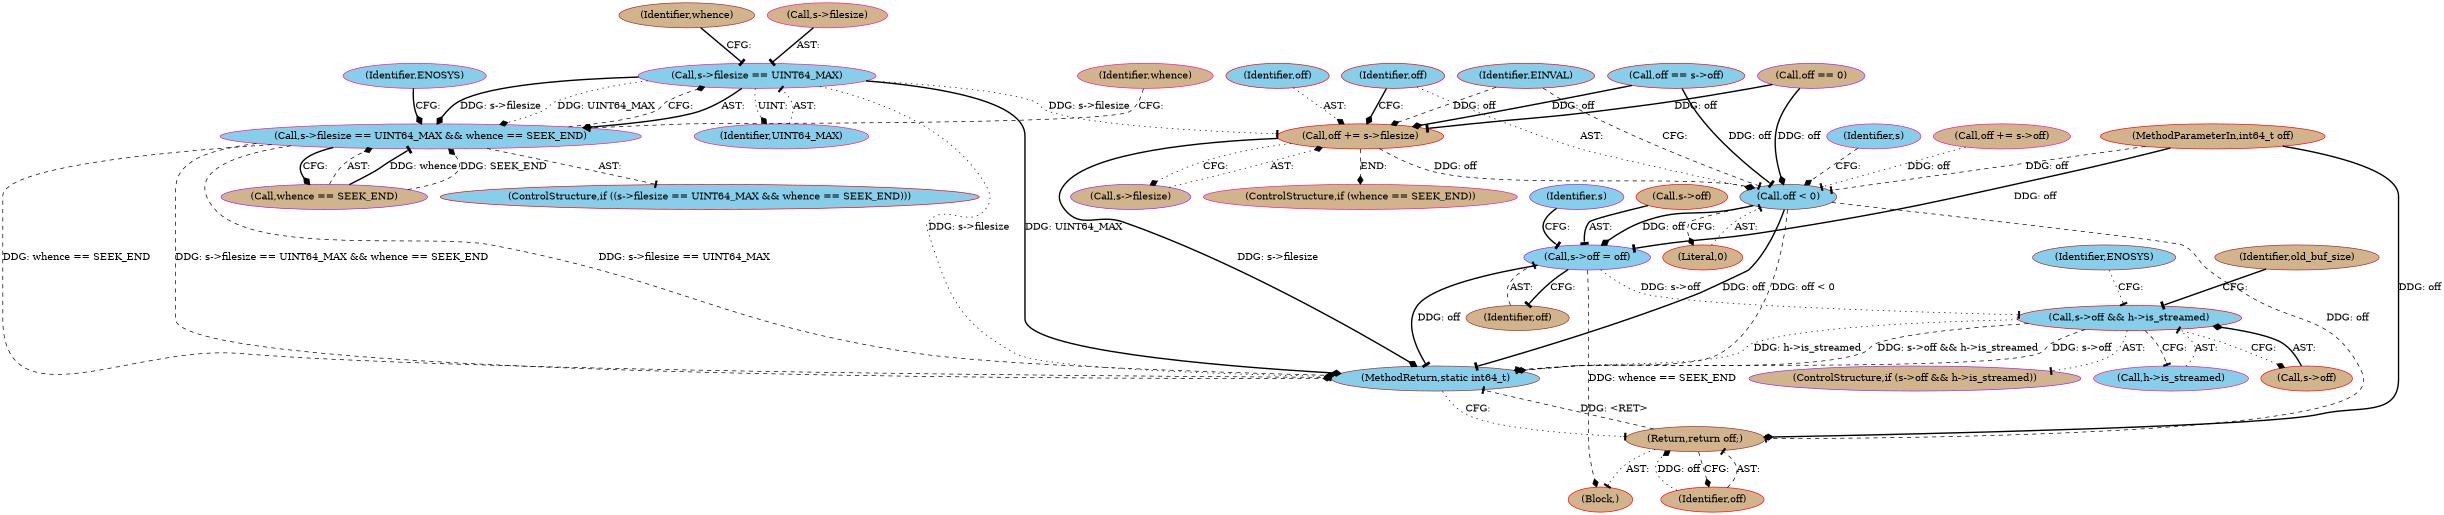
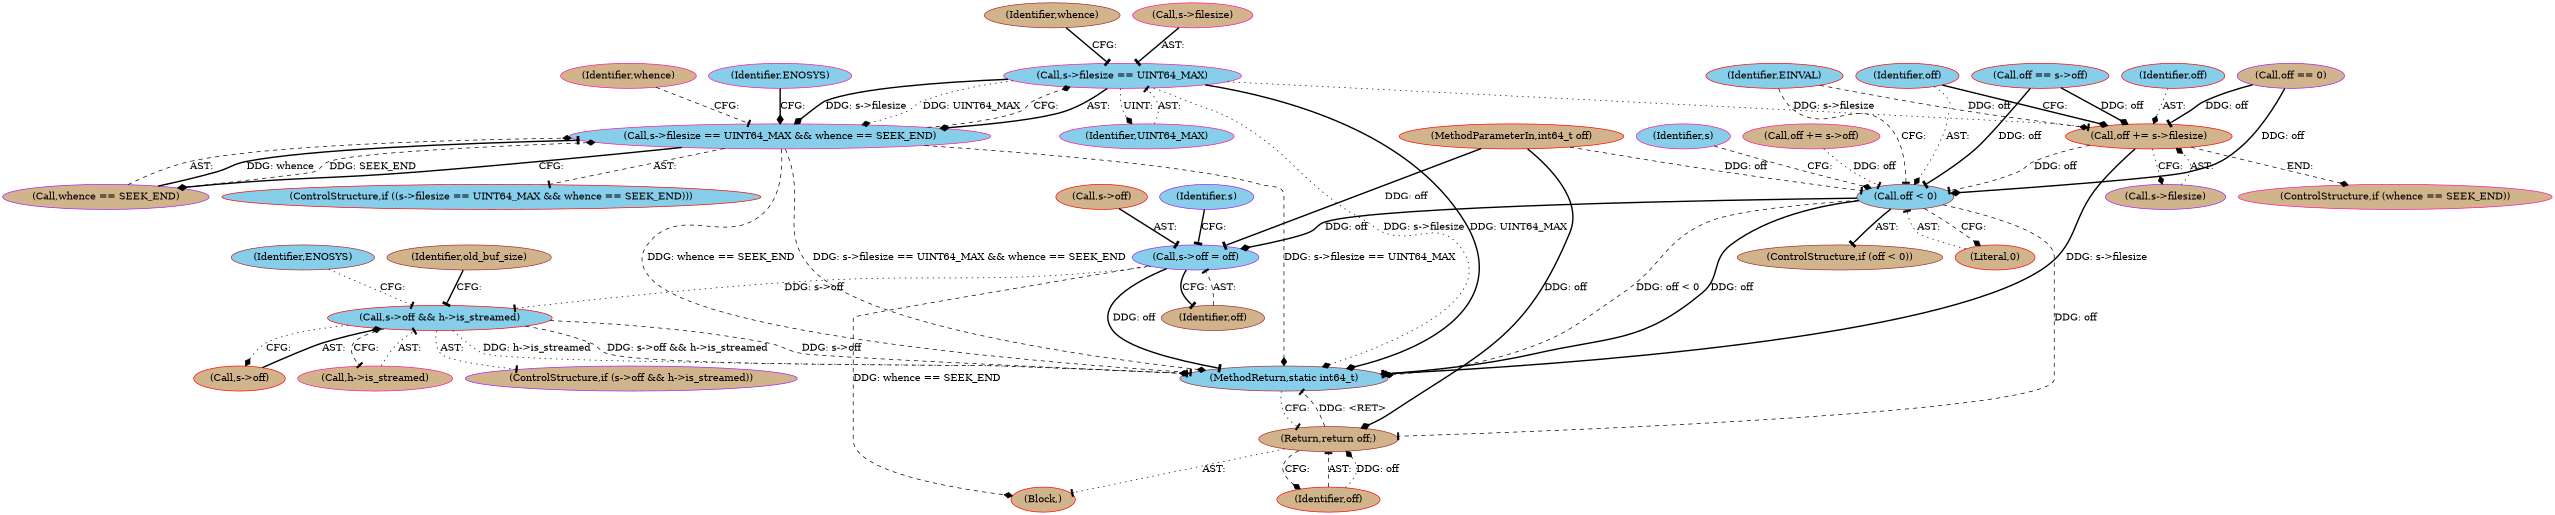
edge "(Call,off += s->filesize)" -> "(Call,off < 0)": arrowhead diamond -> tee
node "(ControlStructure,if (off < 0))": added
node "(Call,h->is_streamed)": fillcolor skyblue -> tan
